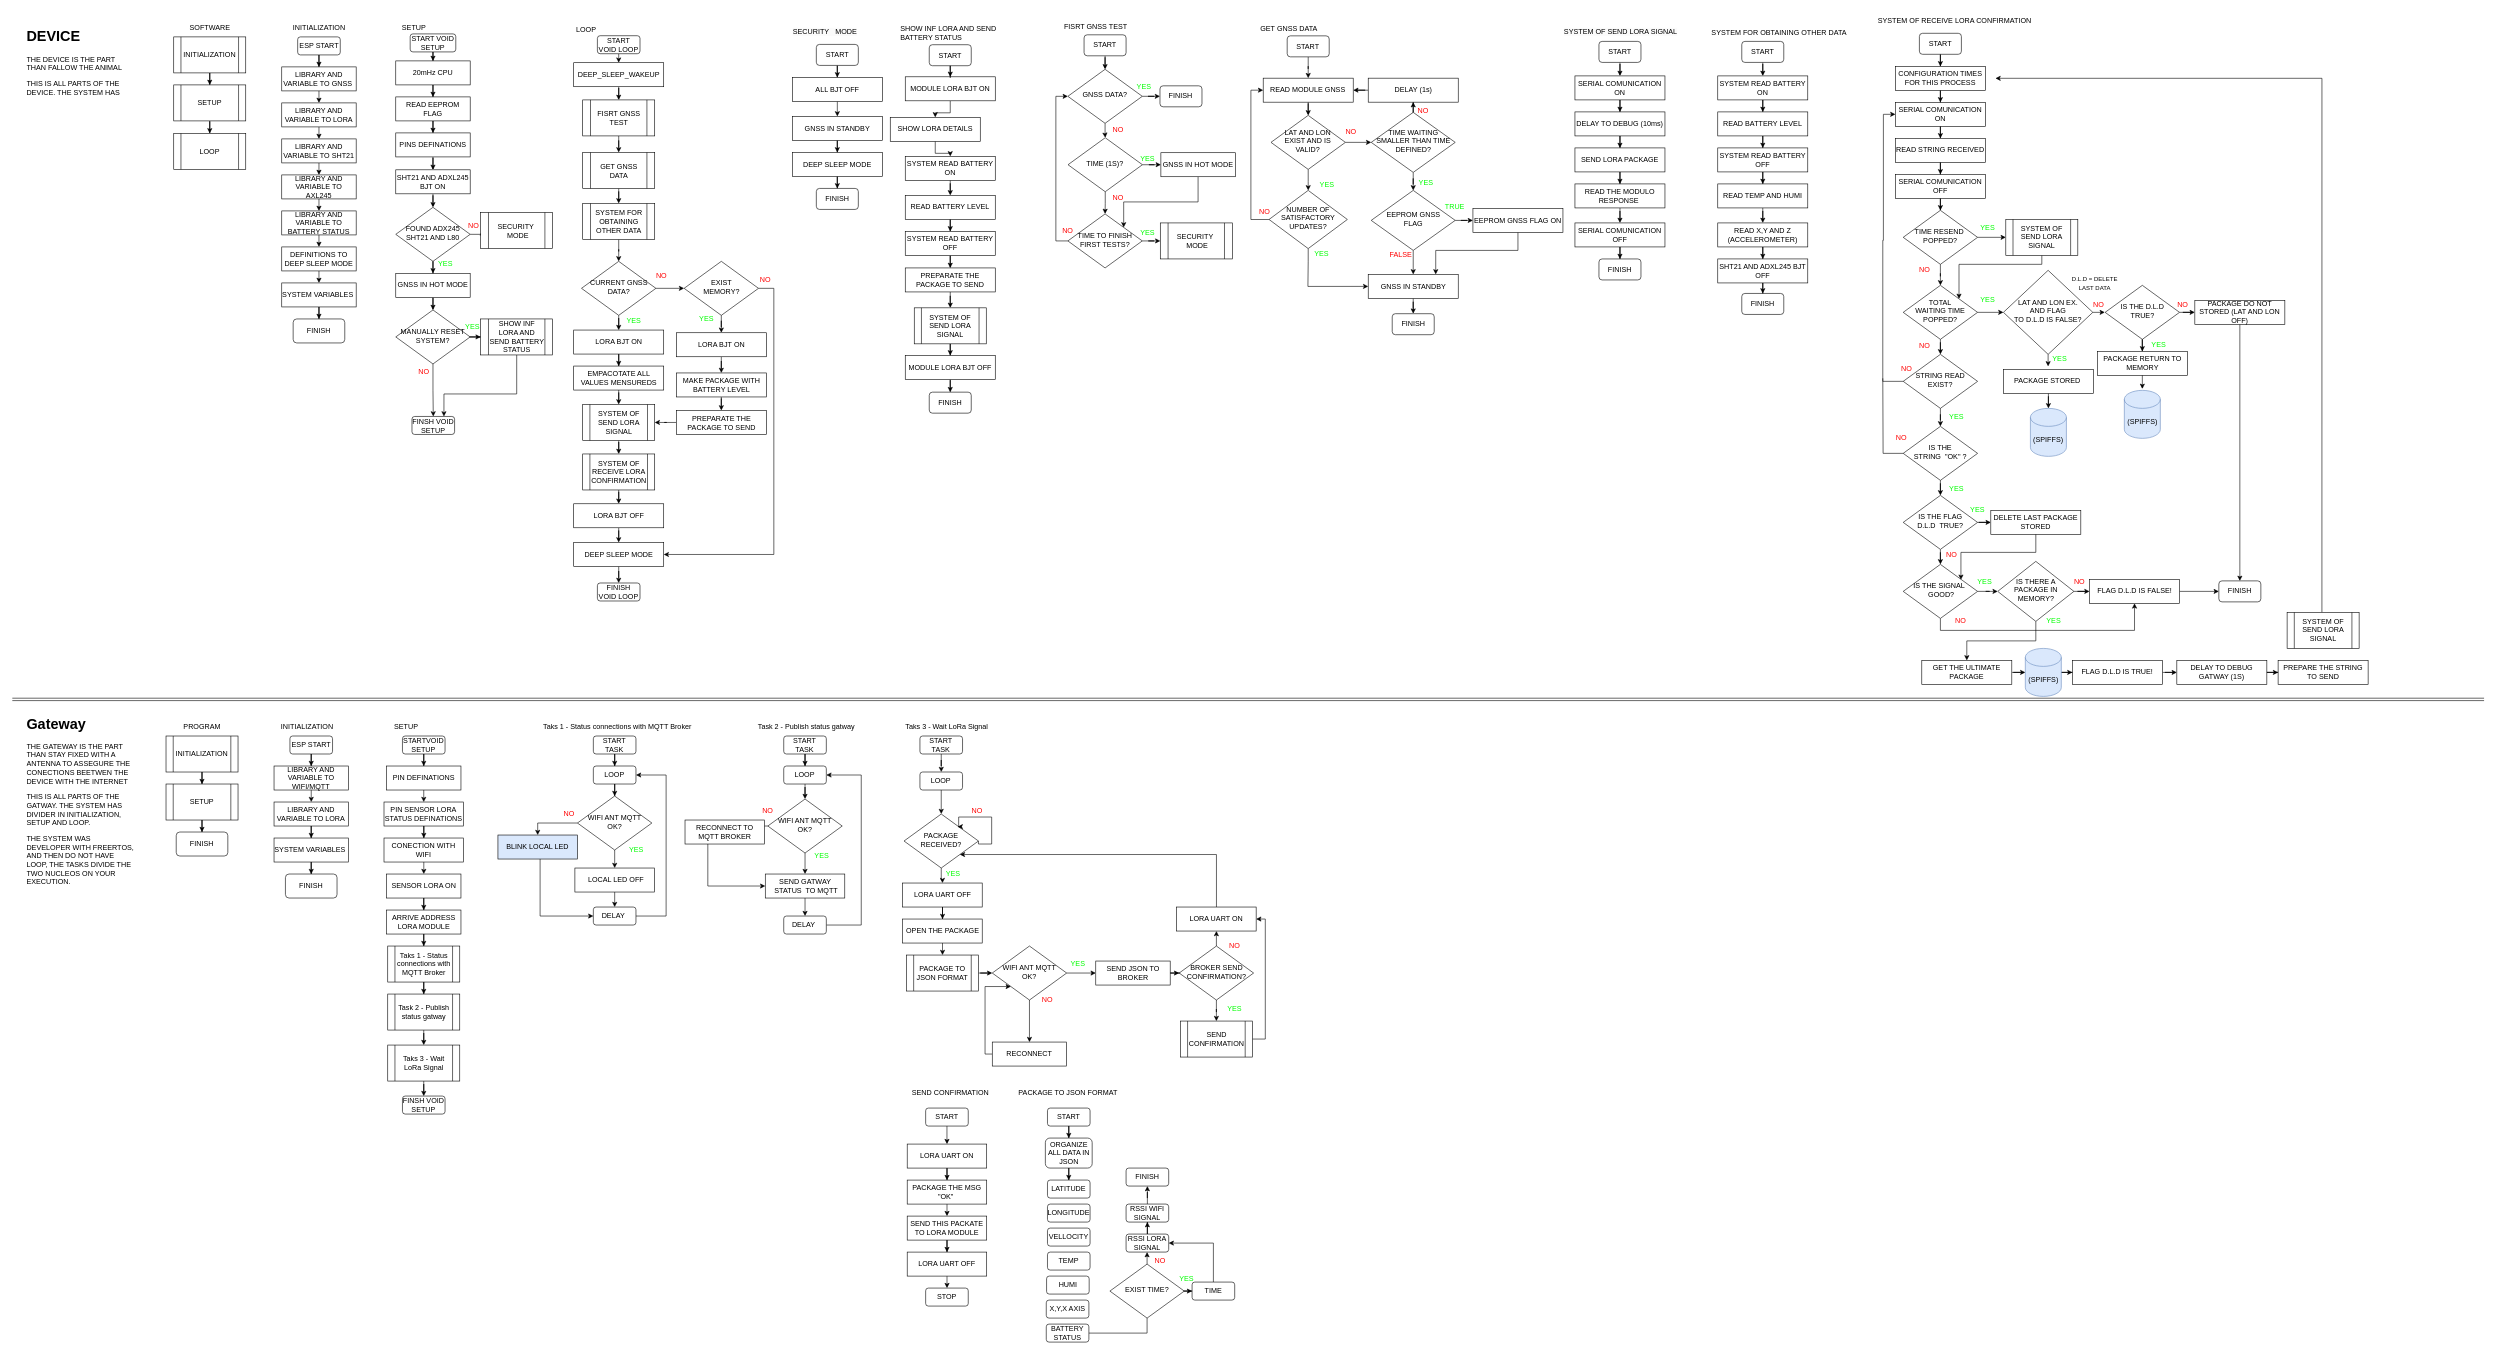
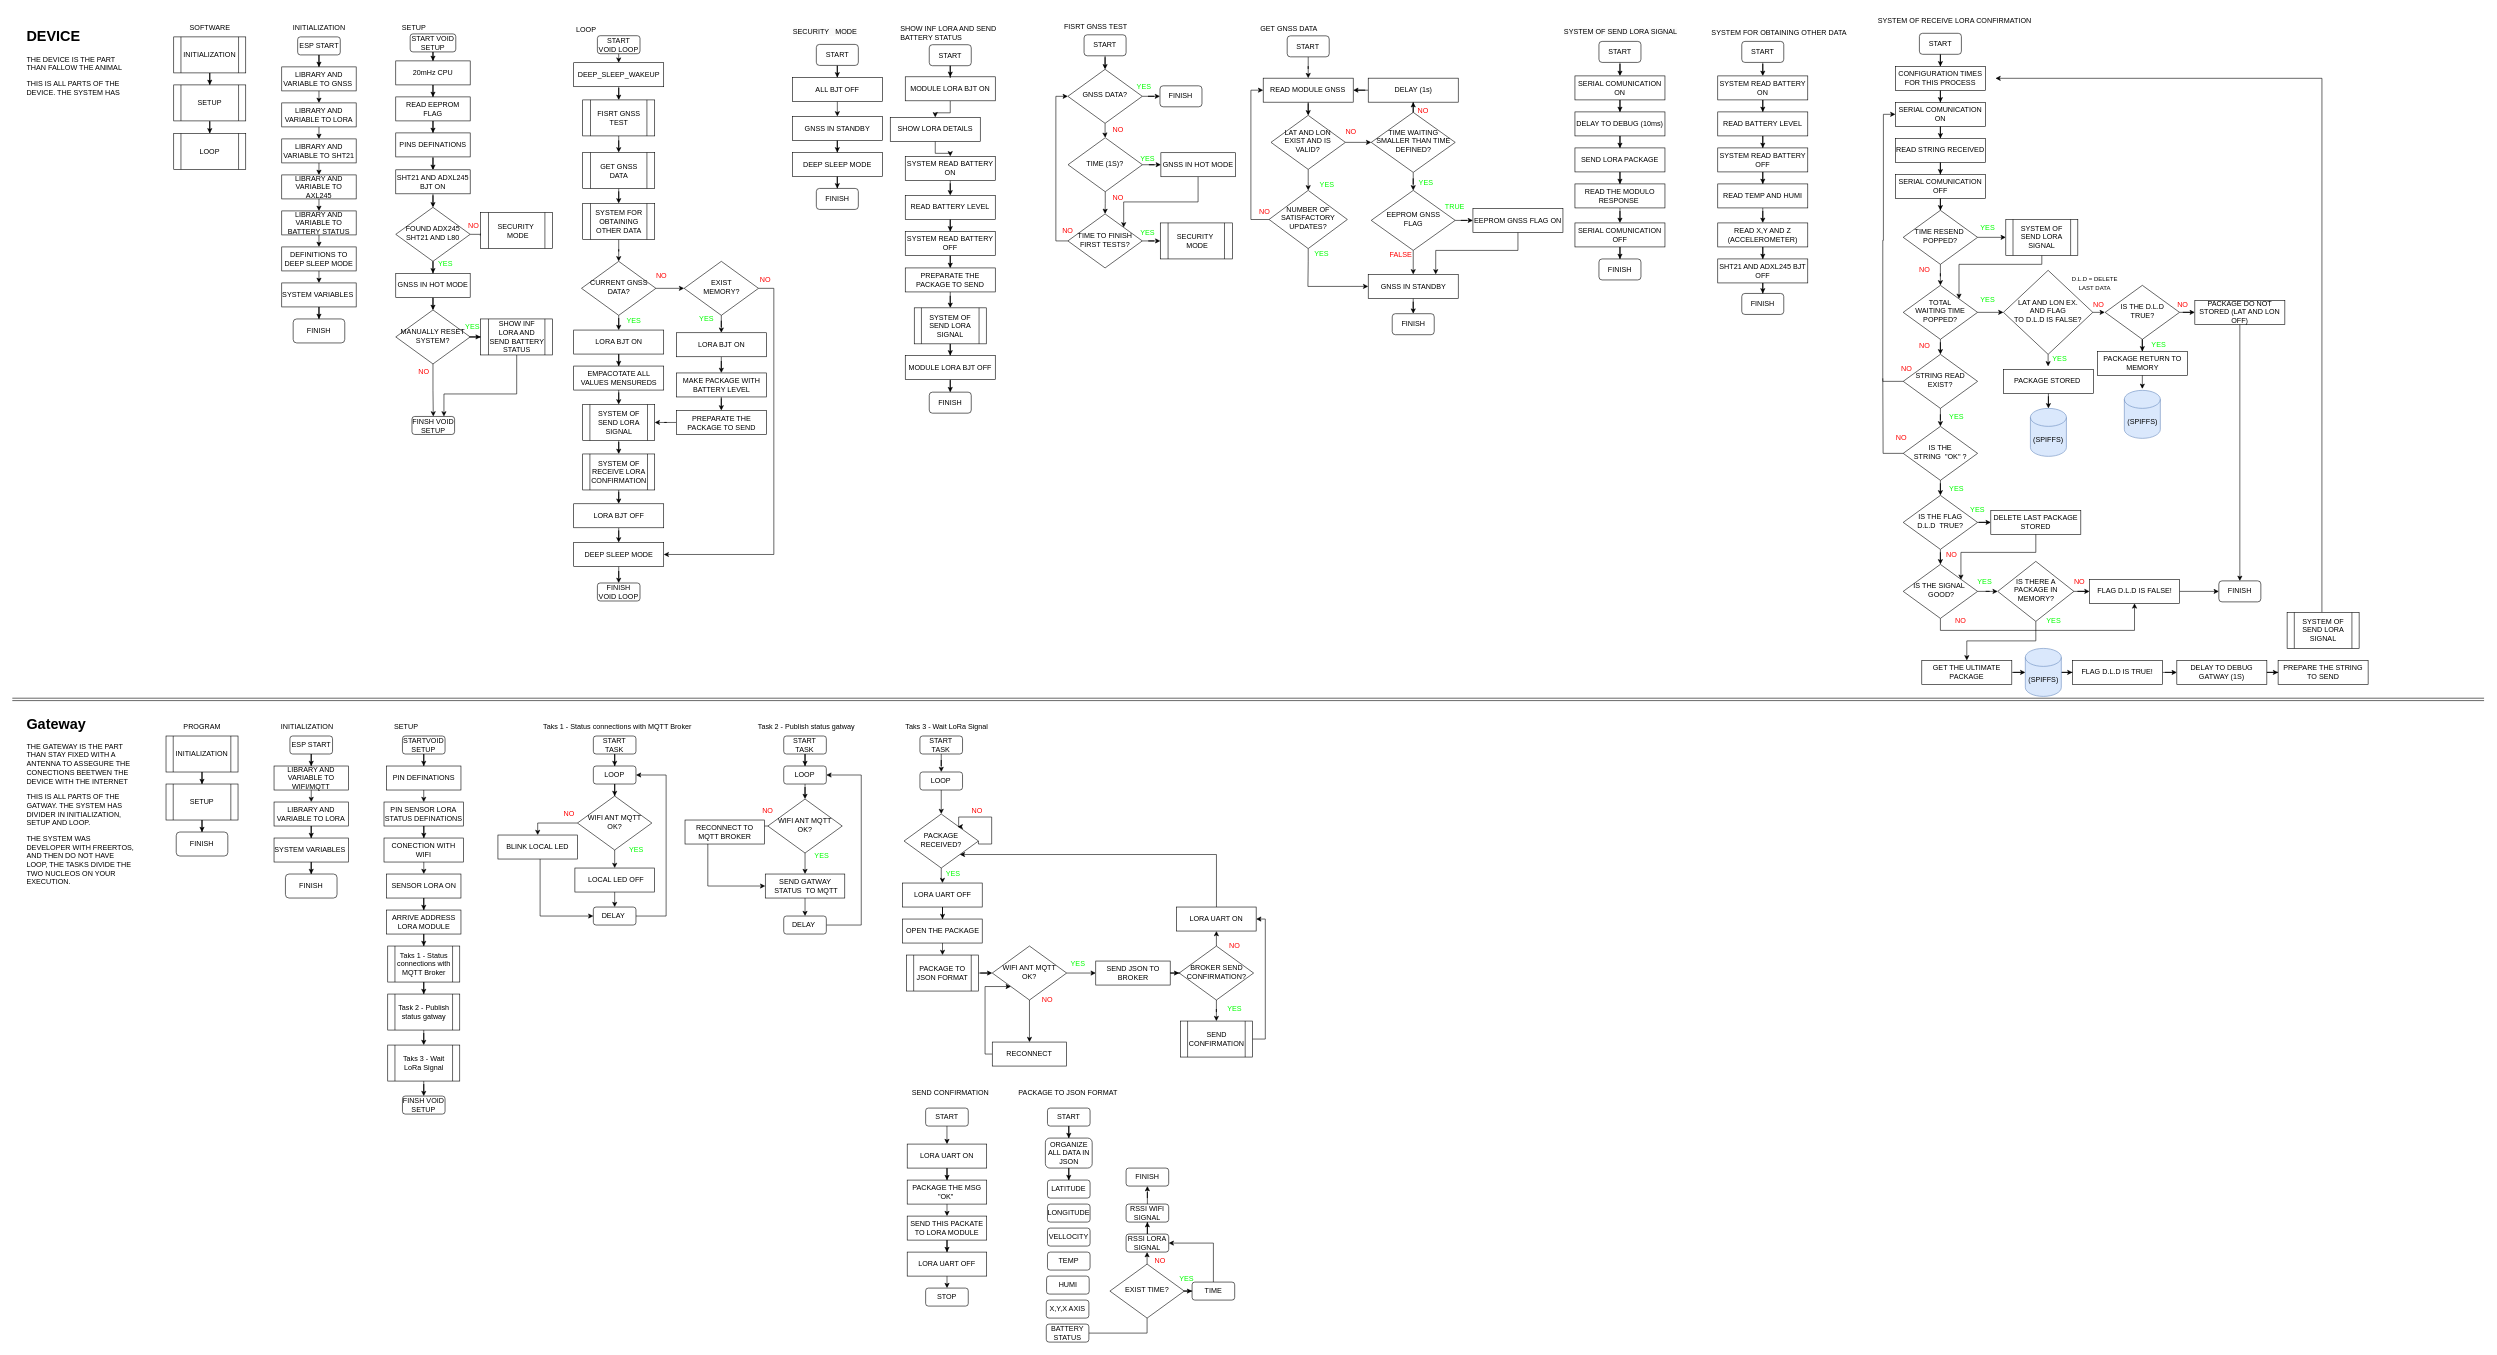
node "BLINK LOCAL LED": fillcolor #dae8fc -> #ffffff
